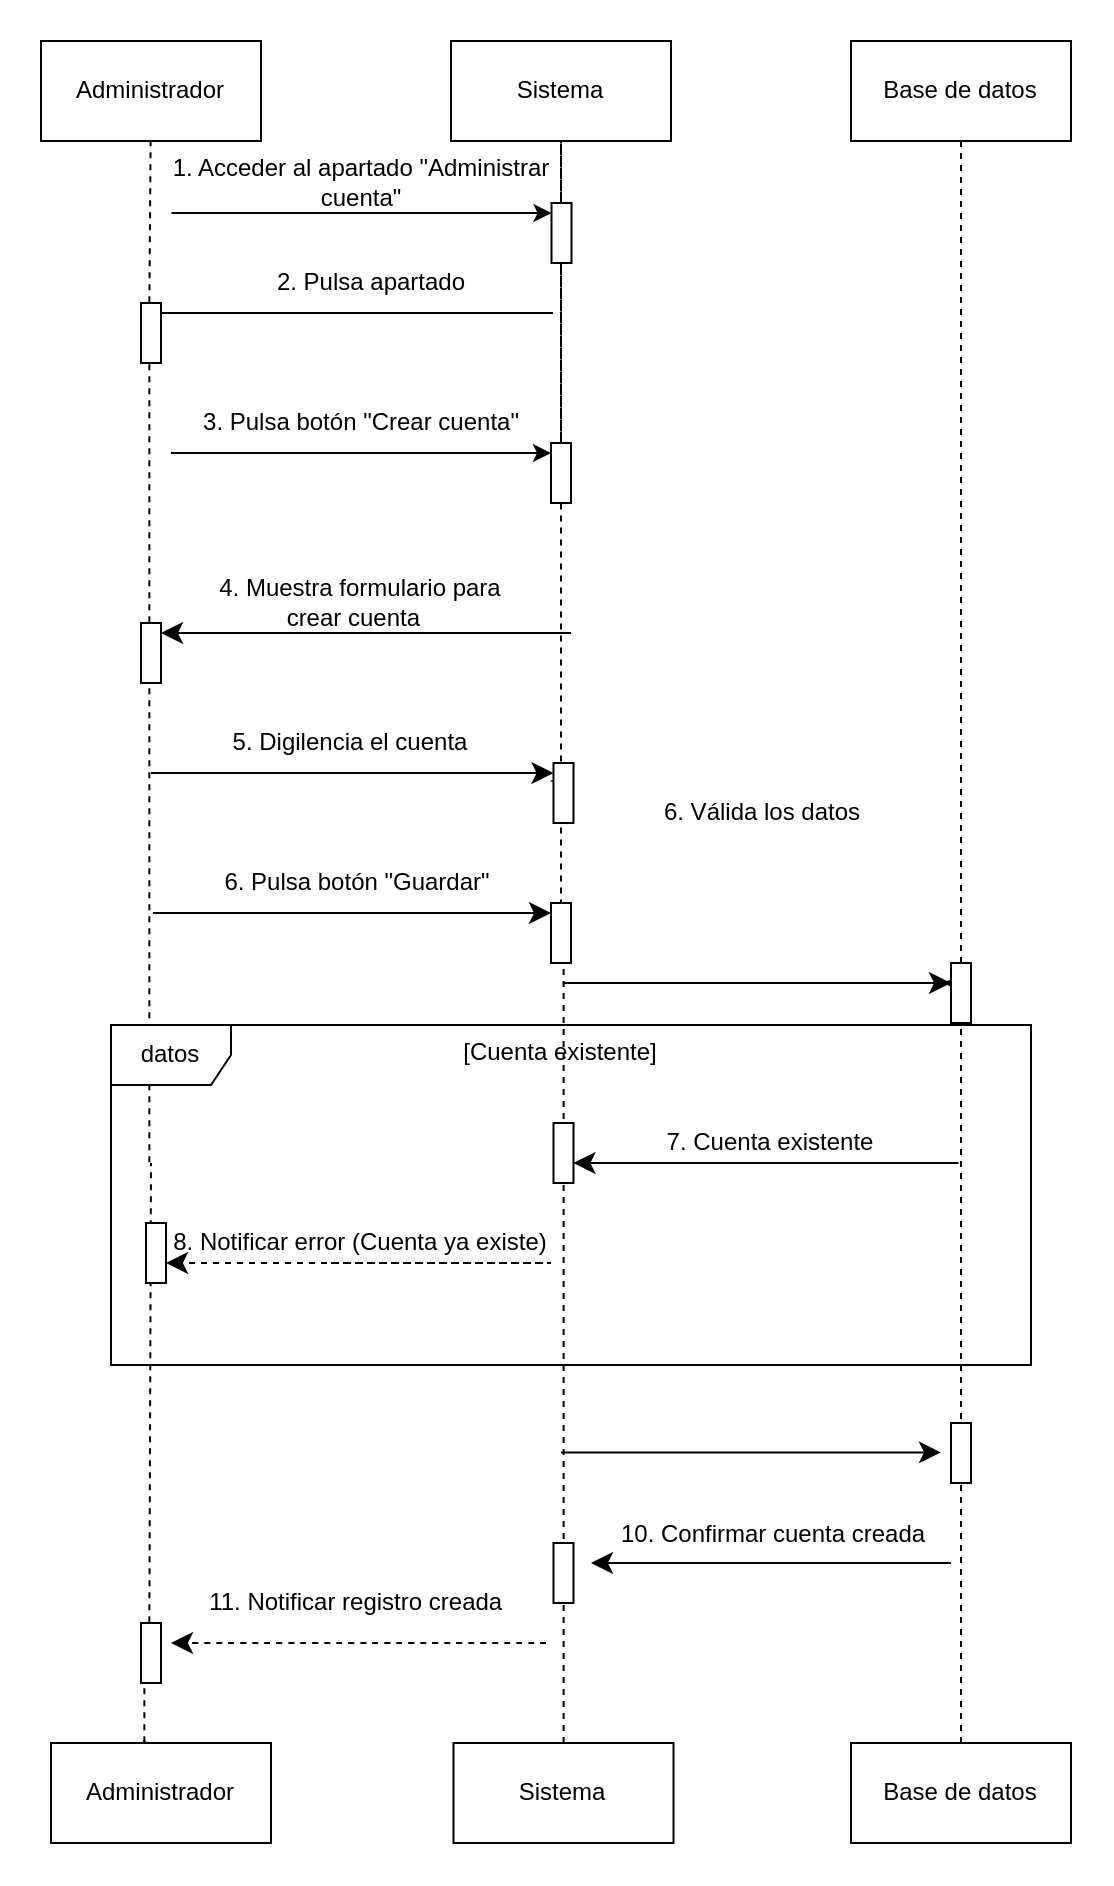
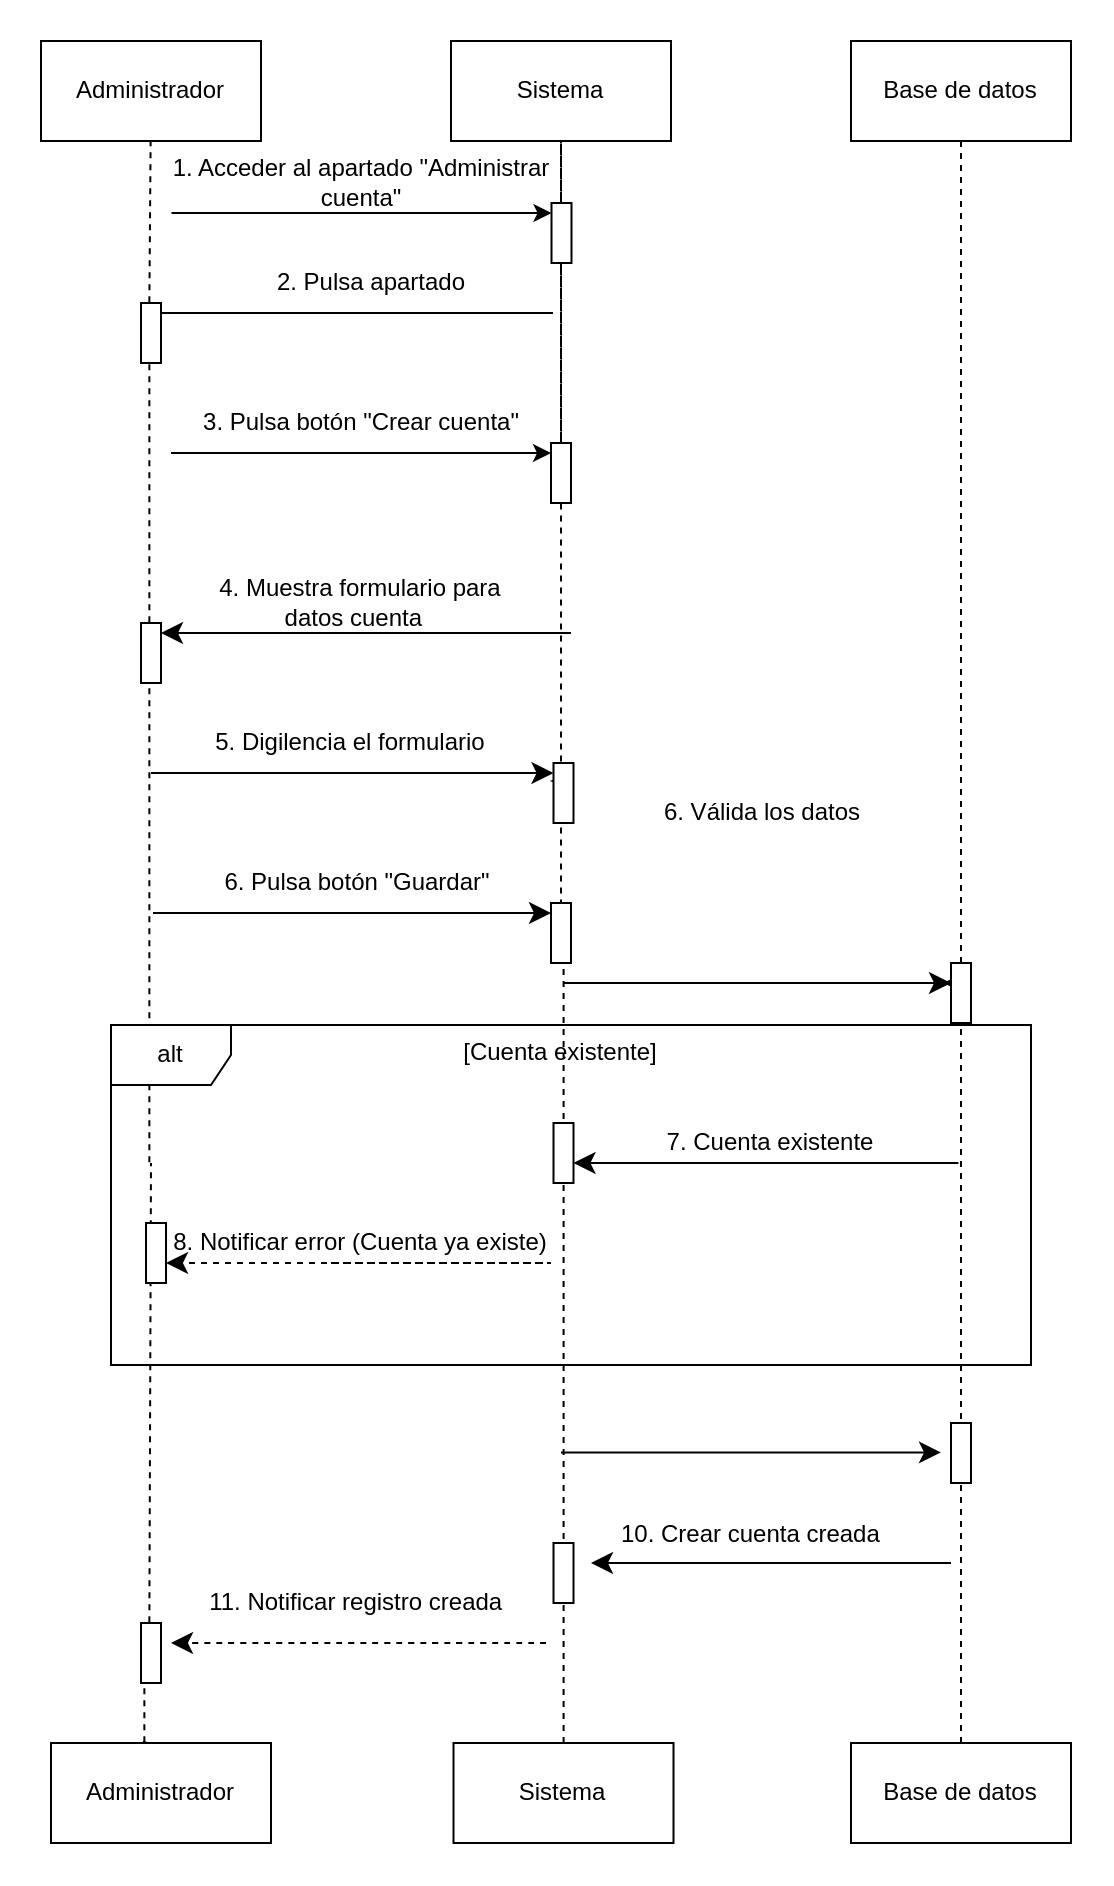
node "4. Muestra formulario para crear cuenta": label "4. Muestra formulario para crear cuenta" -> "4. Muestra formulario para datos cuenta"
node "5. Digilencia el cuenta": label "5. Digilencia el cuenta" -> "5. Digilencia el formulario"
node "datos": label "datos" -> "alt"
node "10. Confirmar cuenta creada": label "10. Confirmar cuenta creada" -> "10. Crear cuenta creada"
